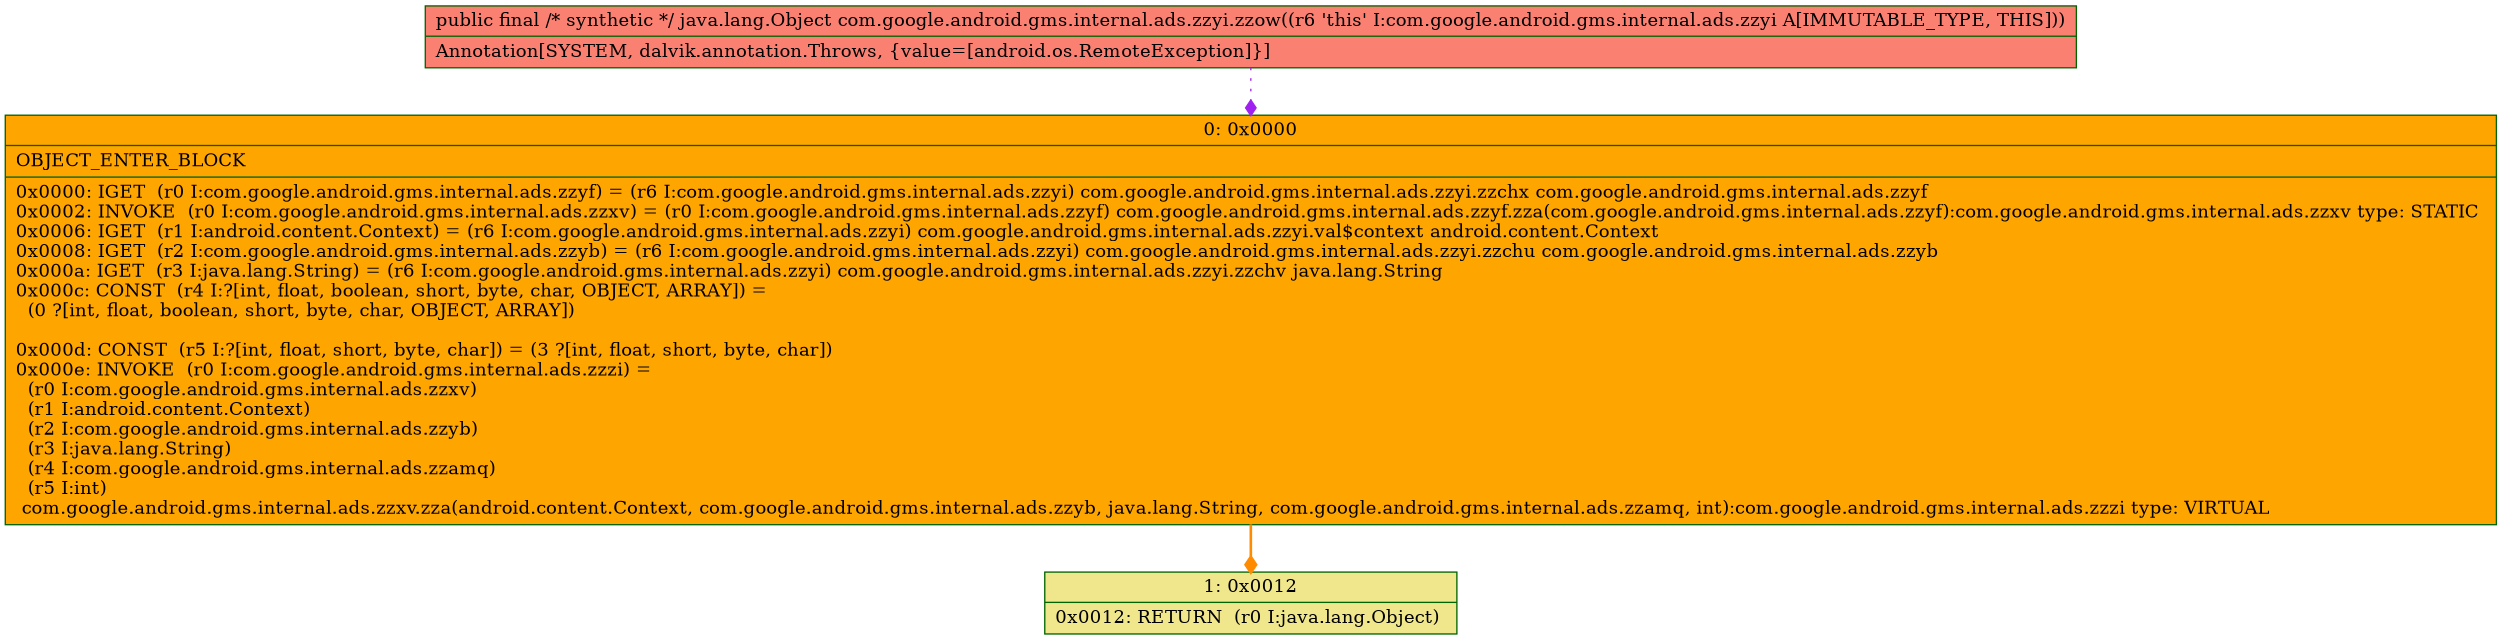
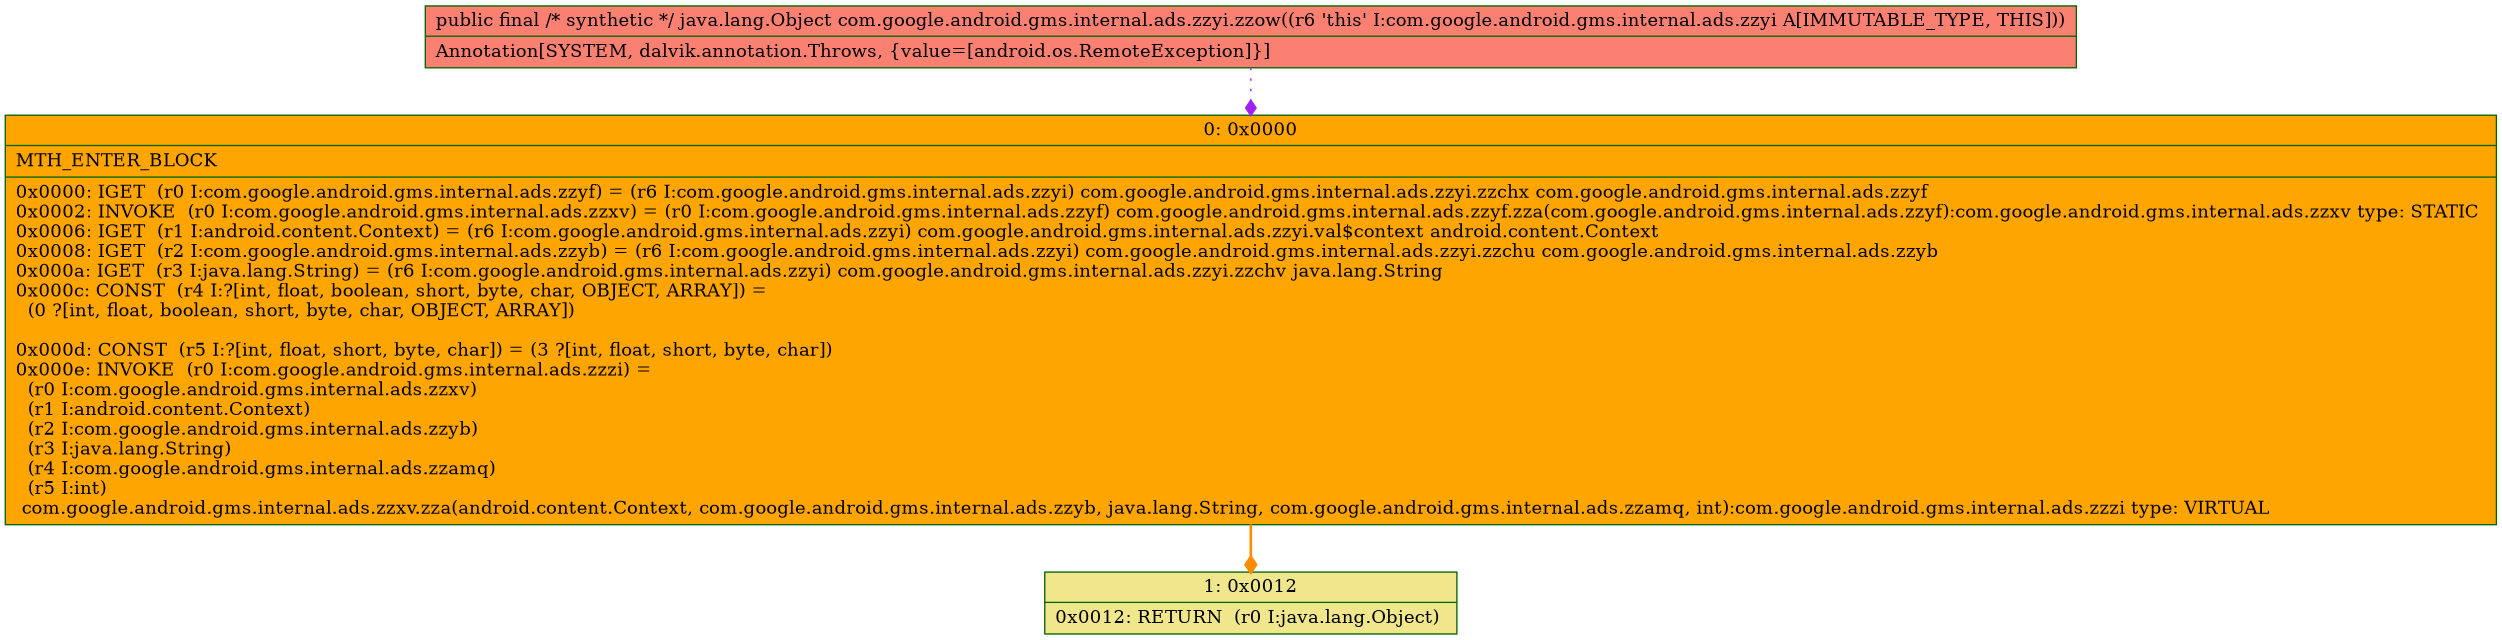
node "0: 0x0000": text "OBJECT_ENTER_BLOCK" -> "MTH_ENTER_BLOCK"
